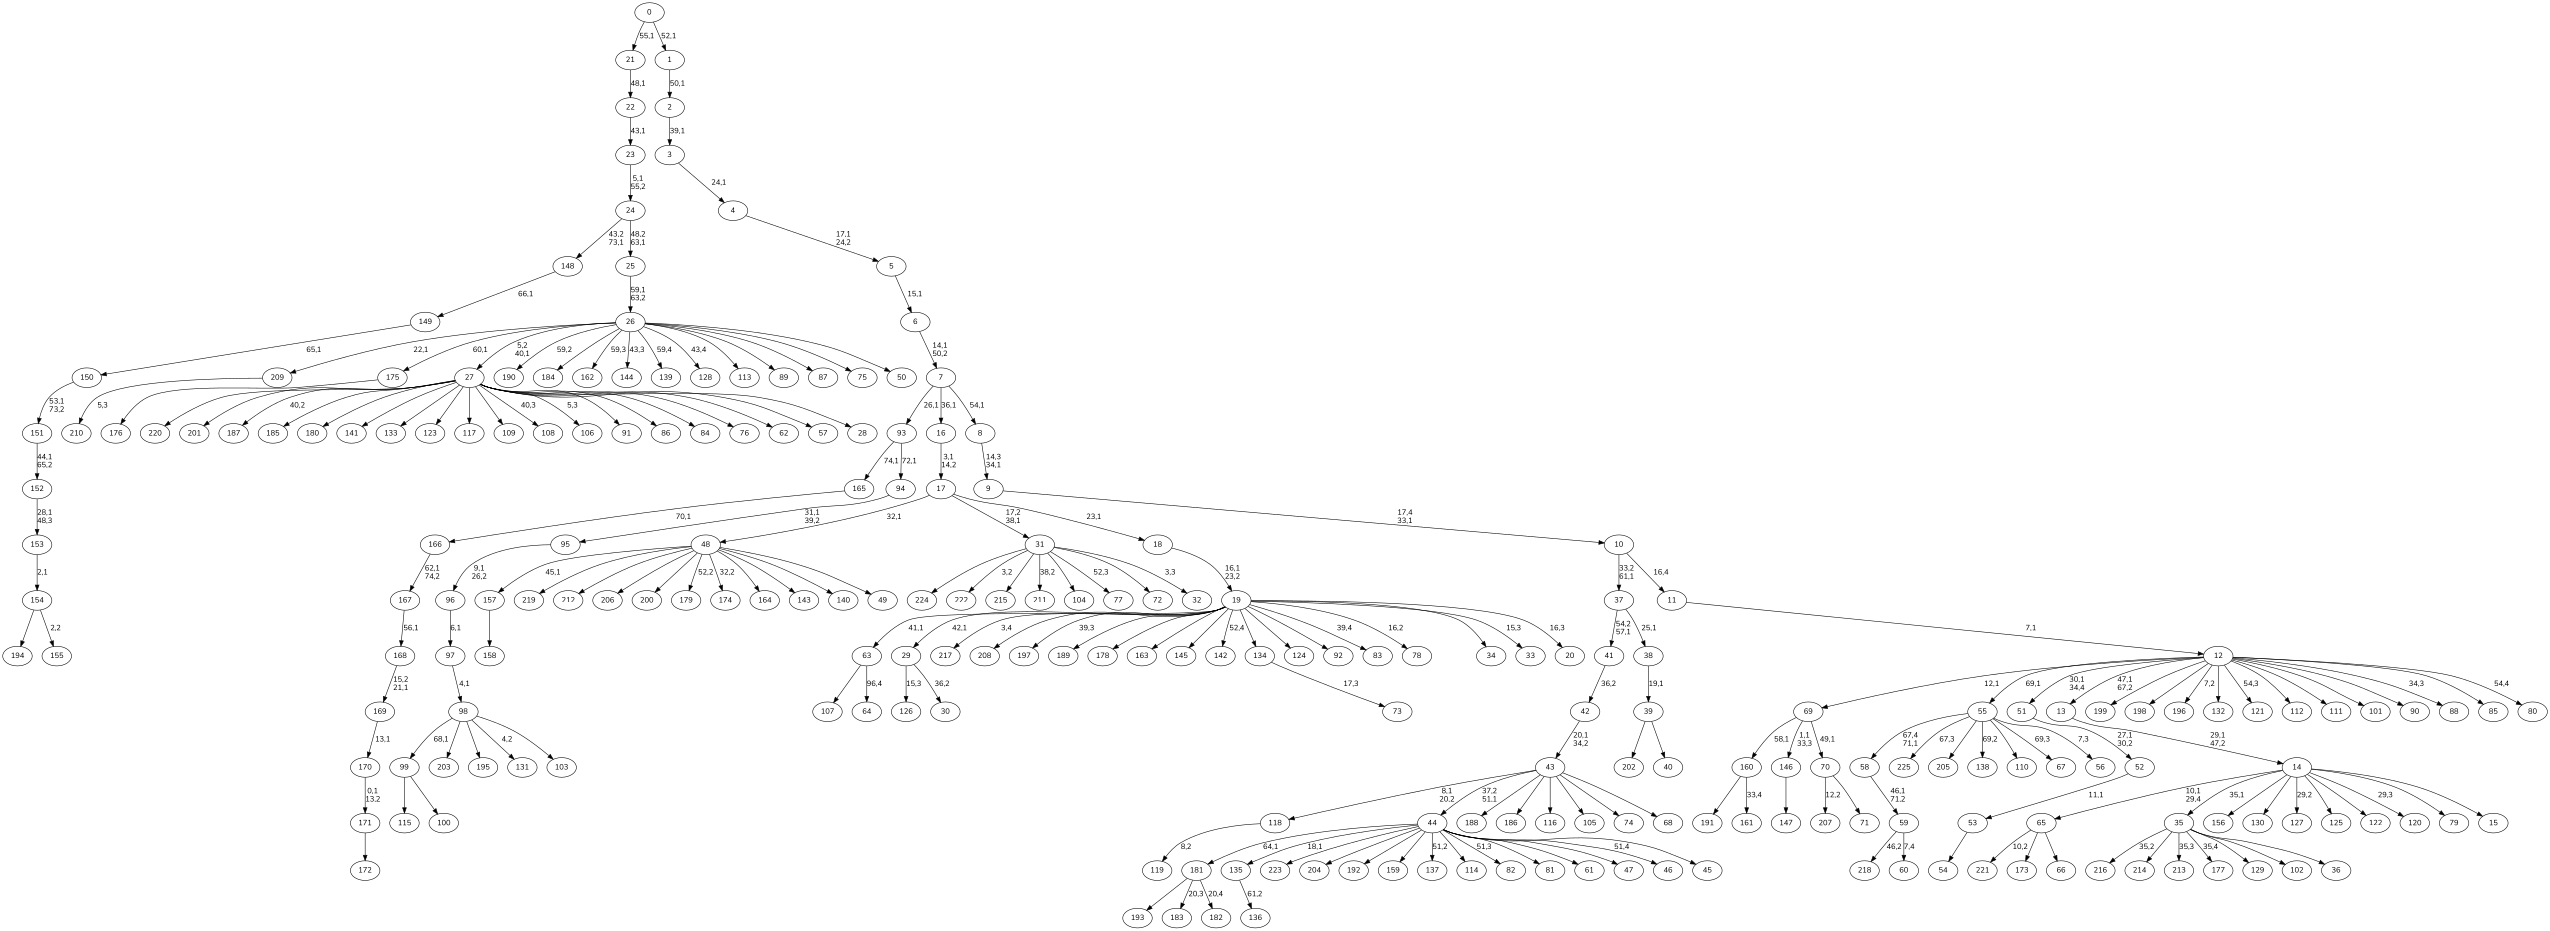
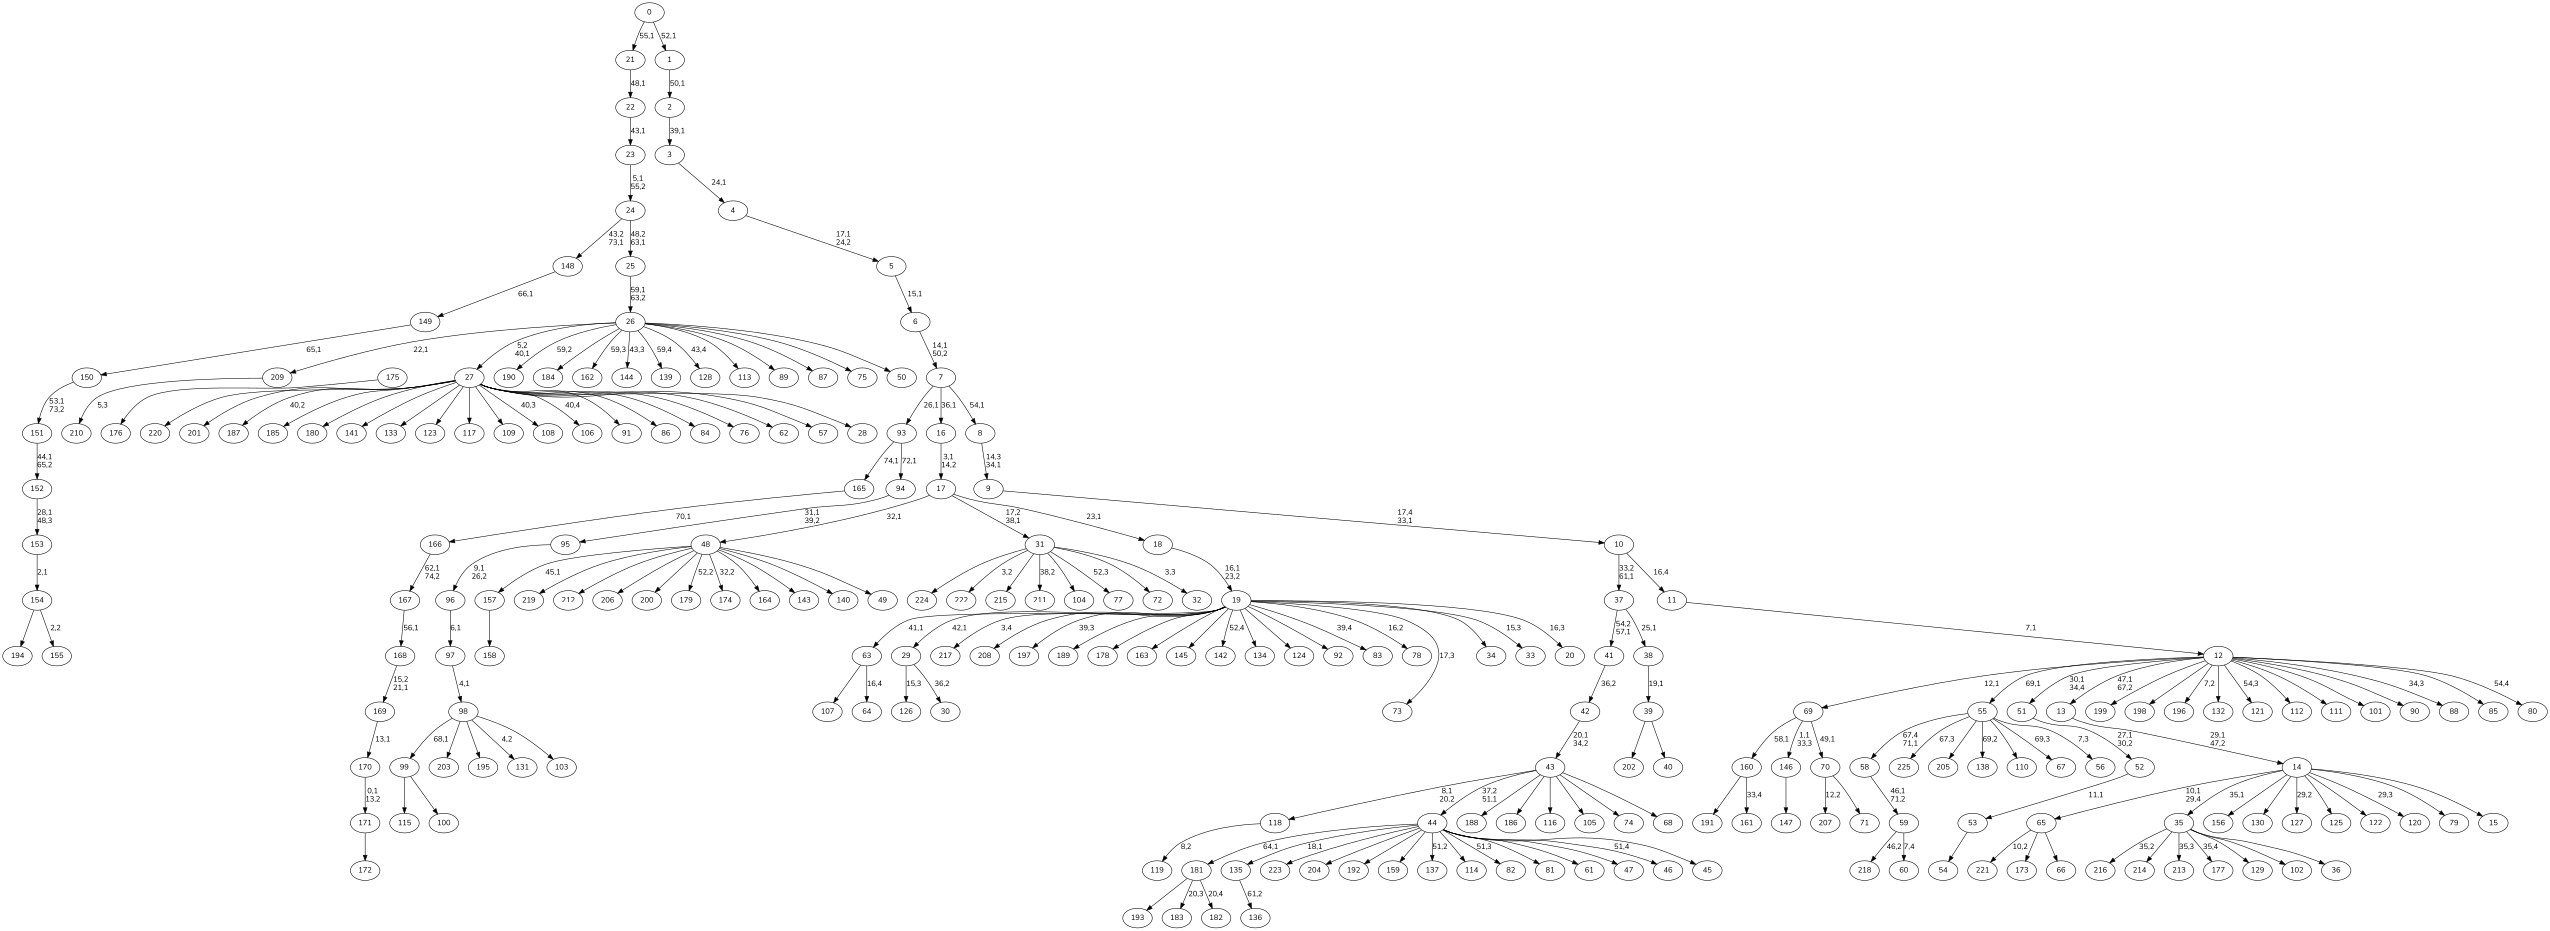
edge "26" -> "175": removed, label "60,1"
edge "27" -> "106": label "5,3" -> "40,4"
edge "63" -> "64": label "96,4" -> "16,4"
edge "134" -> "73": now "19" -> "73"
